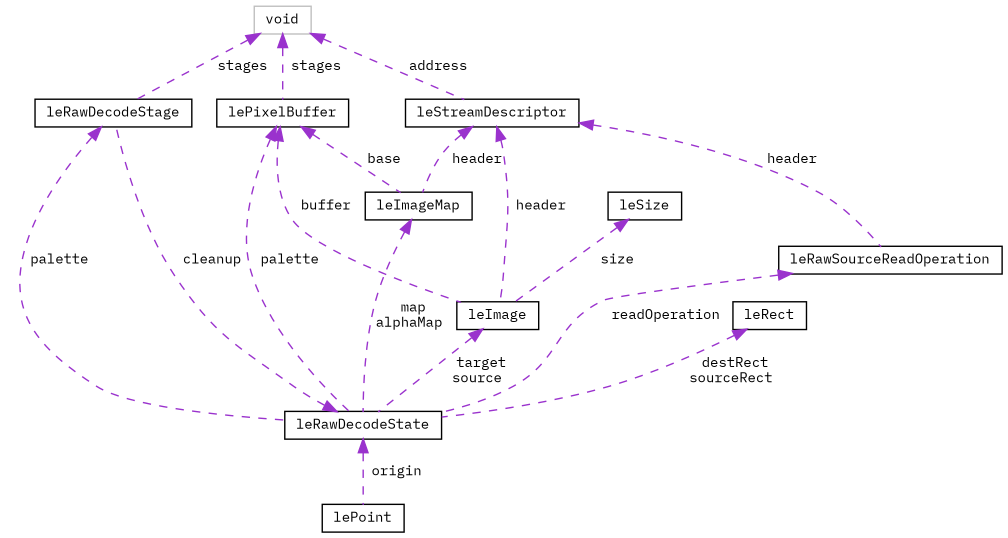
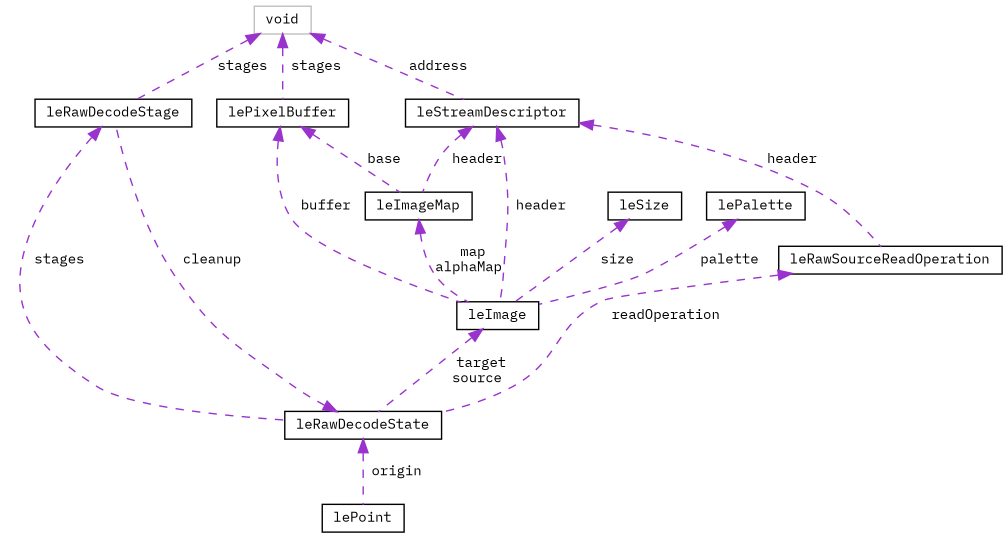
node "lePalette": added
edge "leRawDecodeState" -> "leRawDecodeStage": label " palette" -> " stages"
edge "leRawDecodeState" -> "lePixelBuffer": removed, label "palette"
node "leRect": removed
edge "leRawDecodeState" -> "leImageMap": now "leImage" -> "leImageMap"
